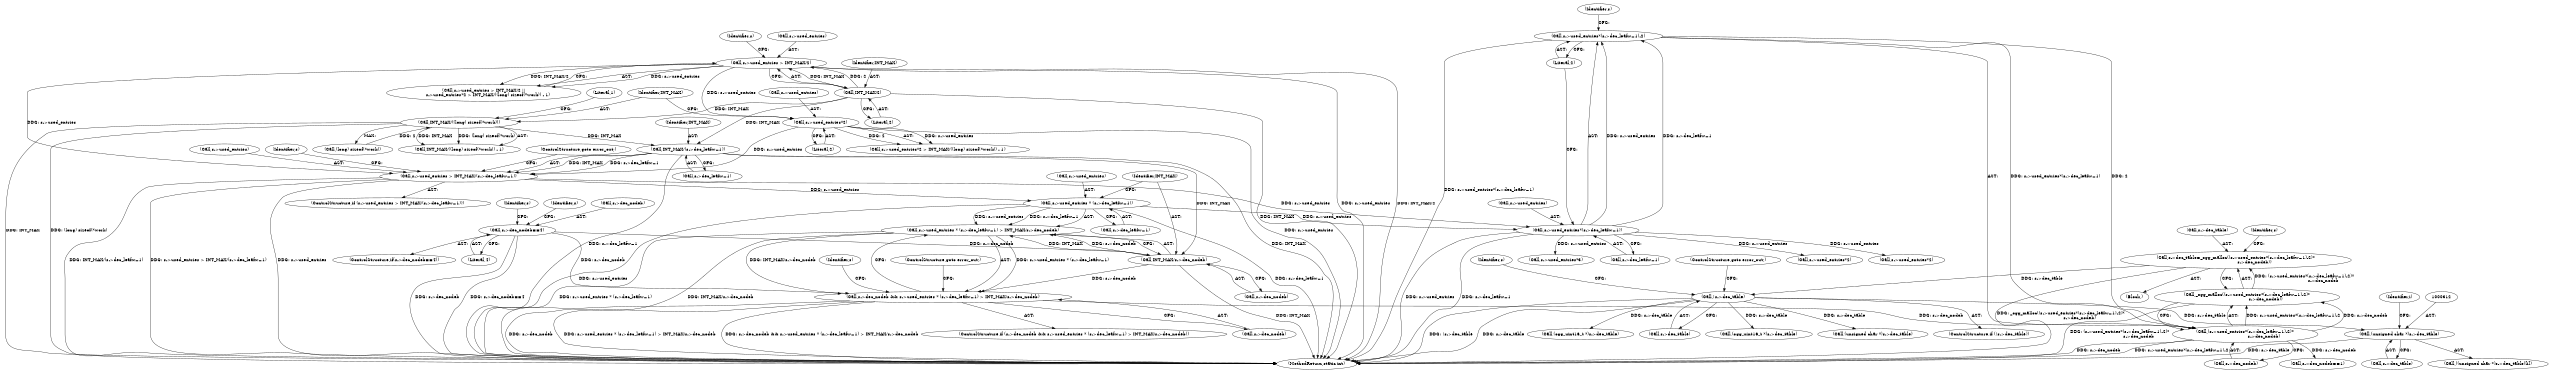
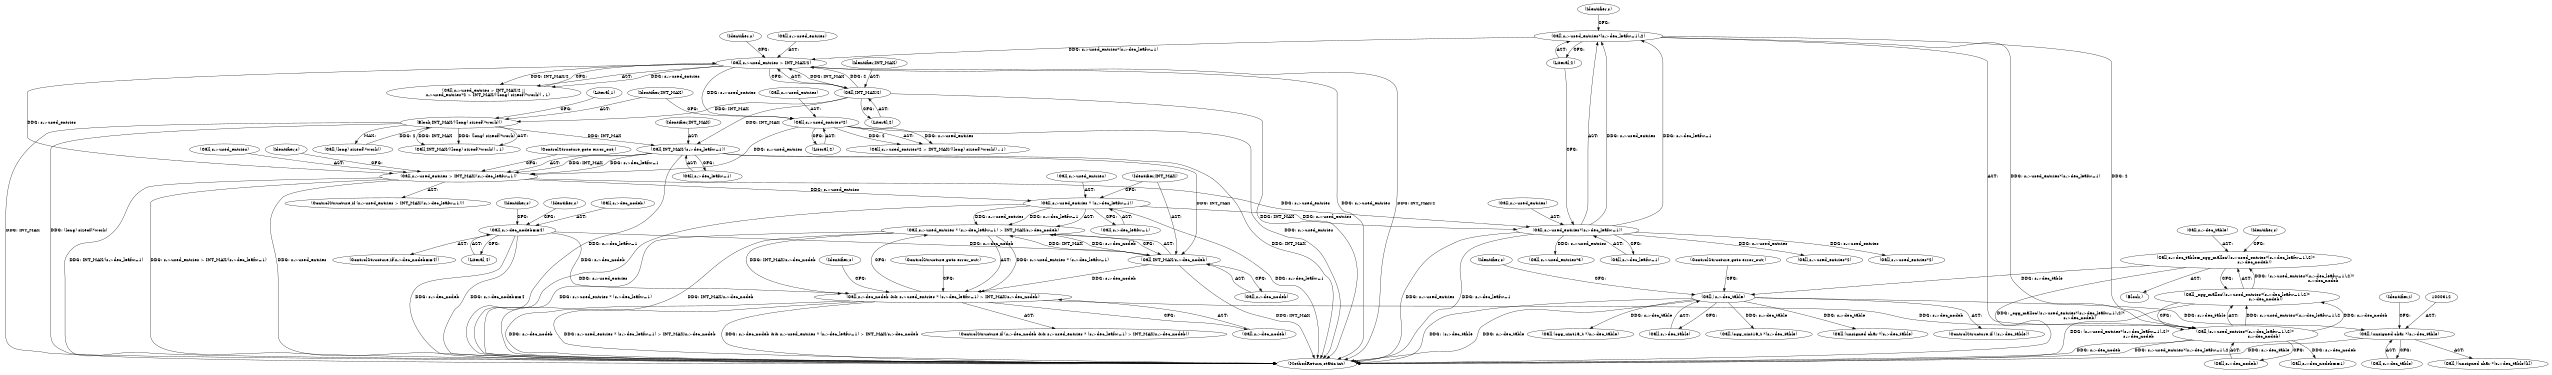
node "(Call,INT_MAX/((long) sizeof(*work)))": label "(Call,INT_MAX/((long) sizeof(*work)))" -> "(Block,INT_MAX/((long) sizeof(*work)))"
edge "(Call,s->used_entries*(s->dec_leafw+1)-2)" -> "(MethodReturn,static int)": now "(Call,s->used_entries*(s->dec_leafw+1)-2)" -> "(Call,s->used_entries > INT_MAX/2)"
